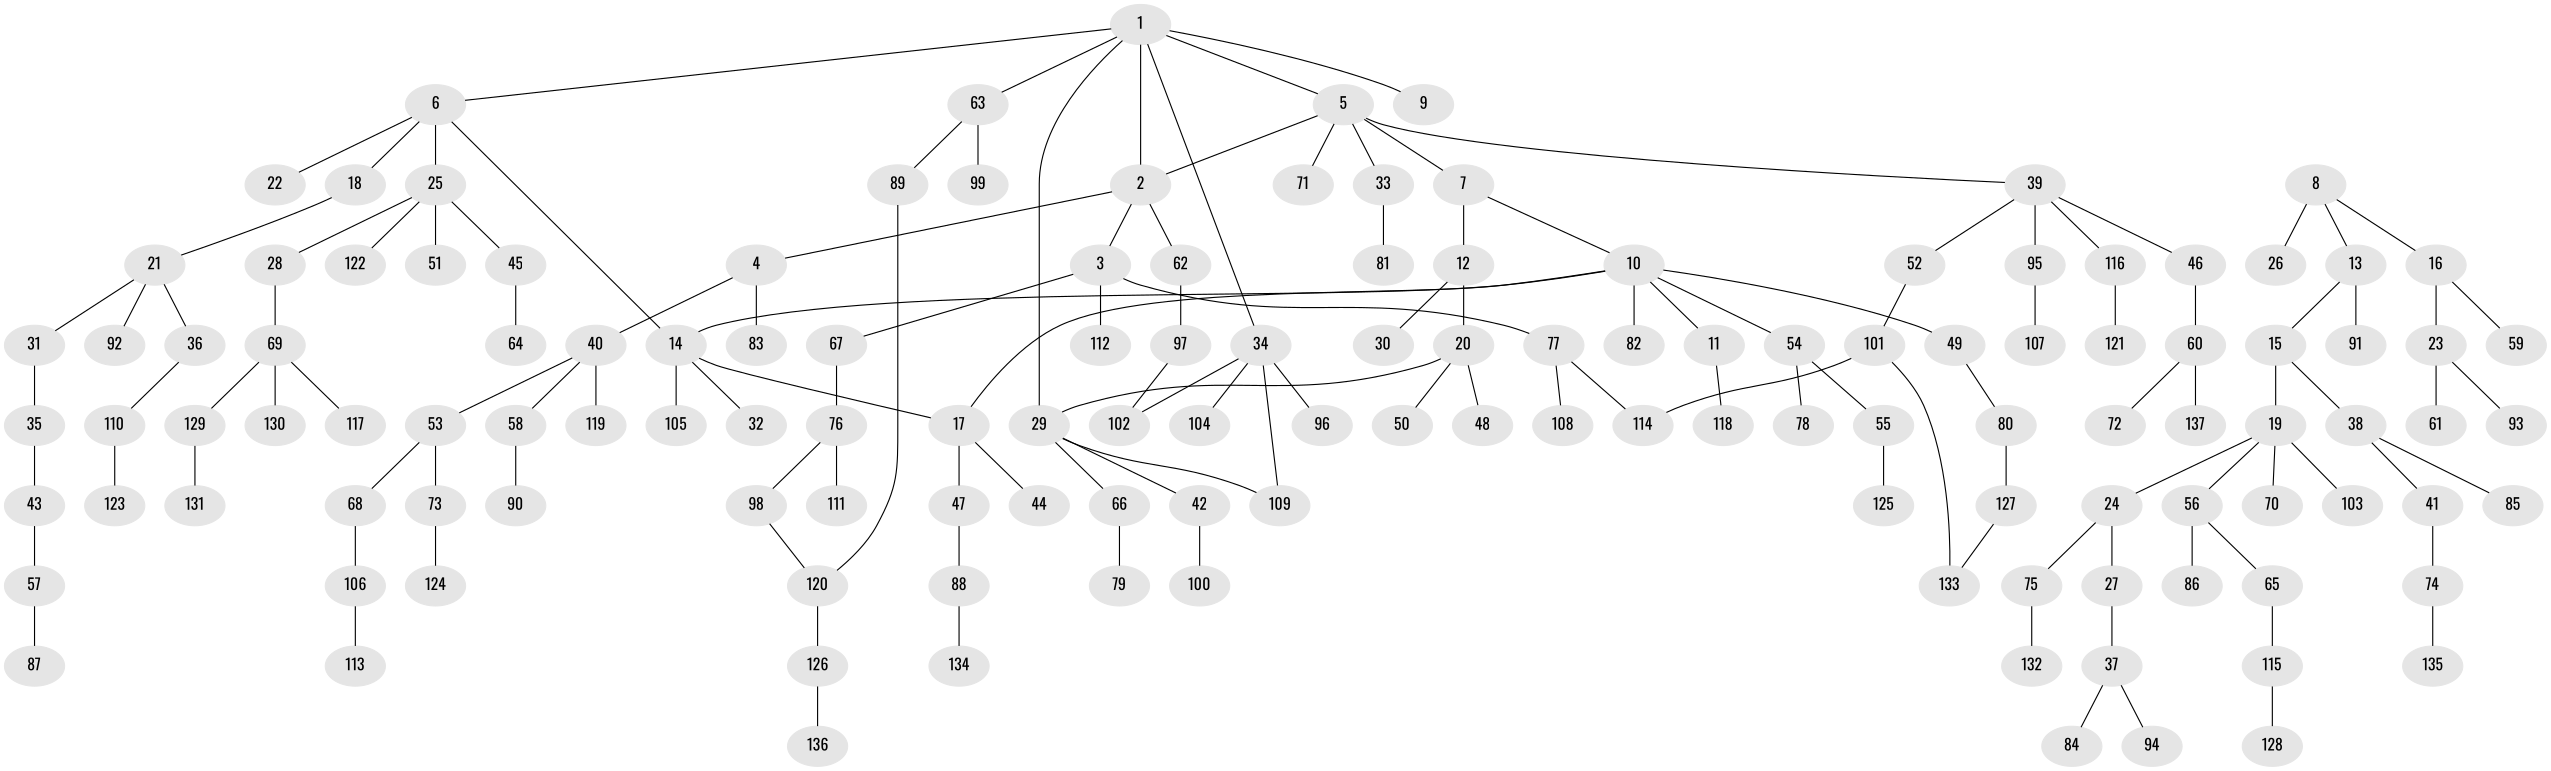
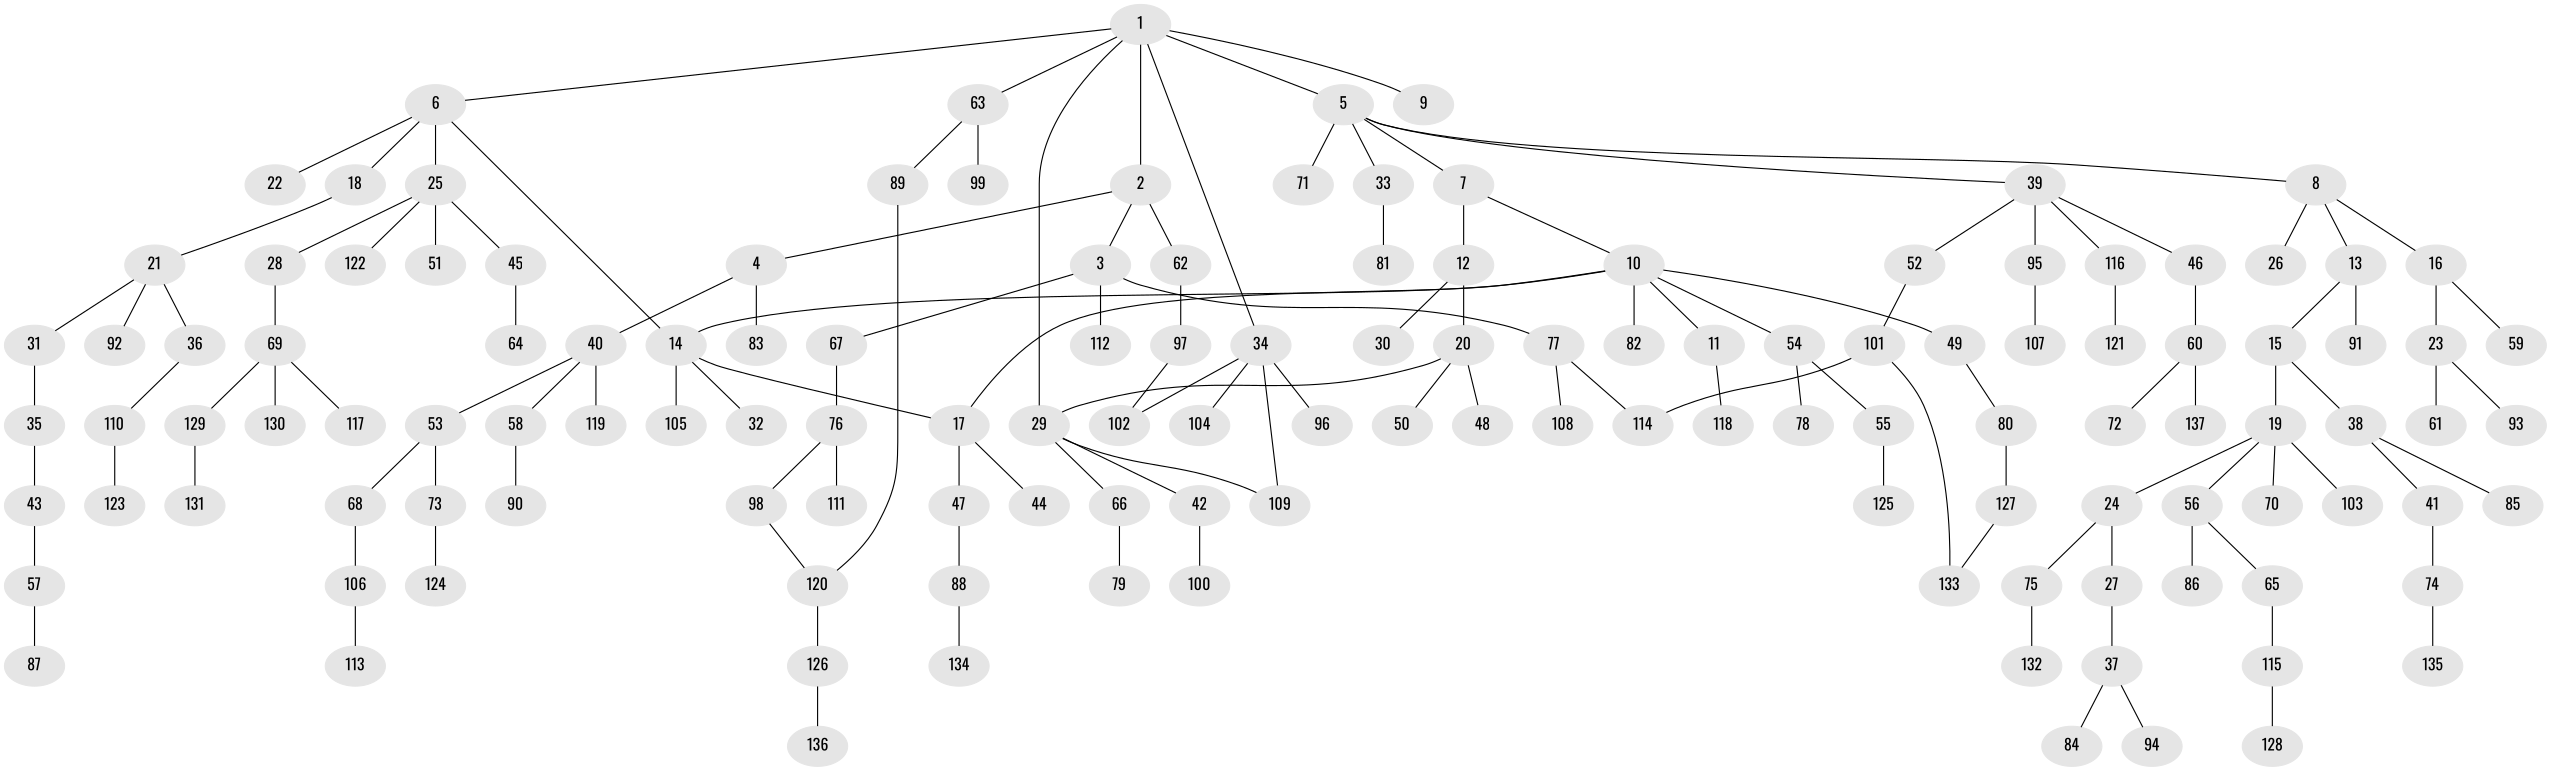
edge "5" -- "2": now "5" -- "8"
